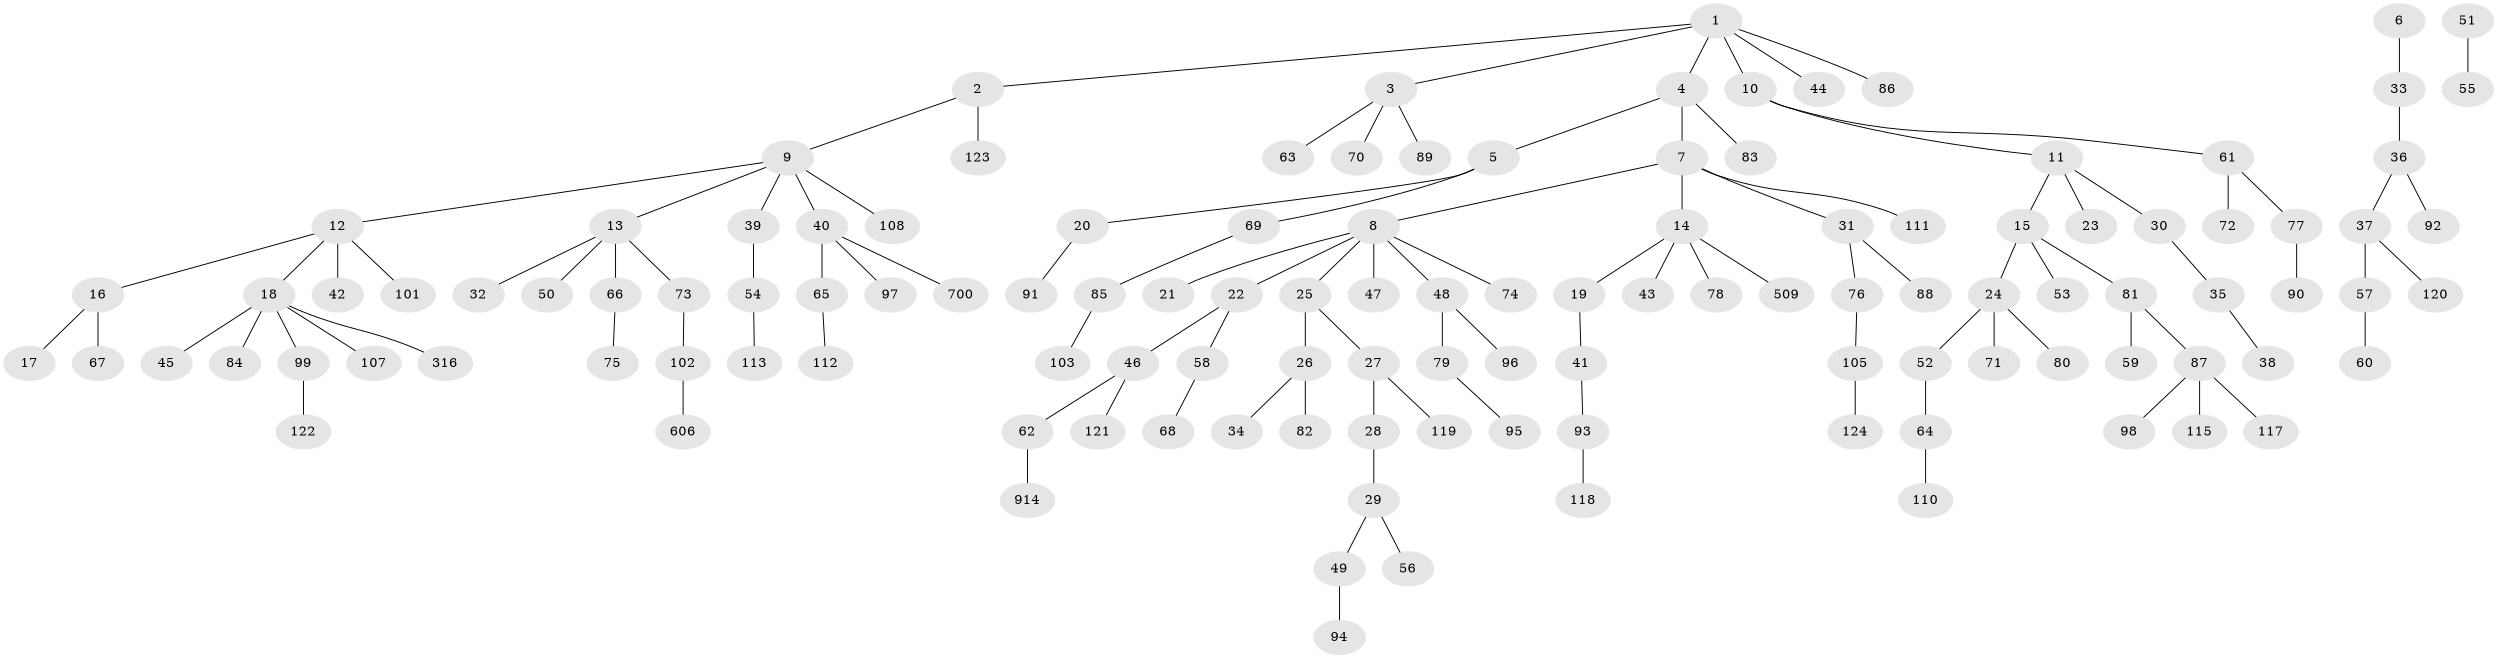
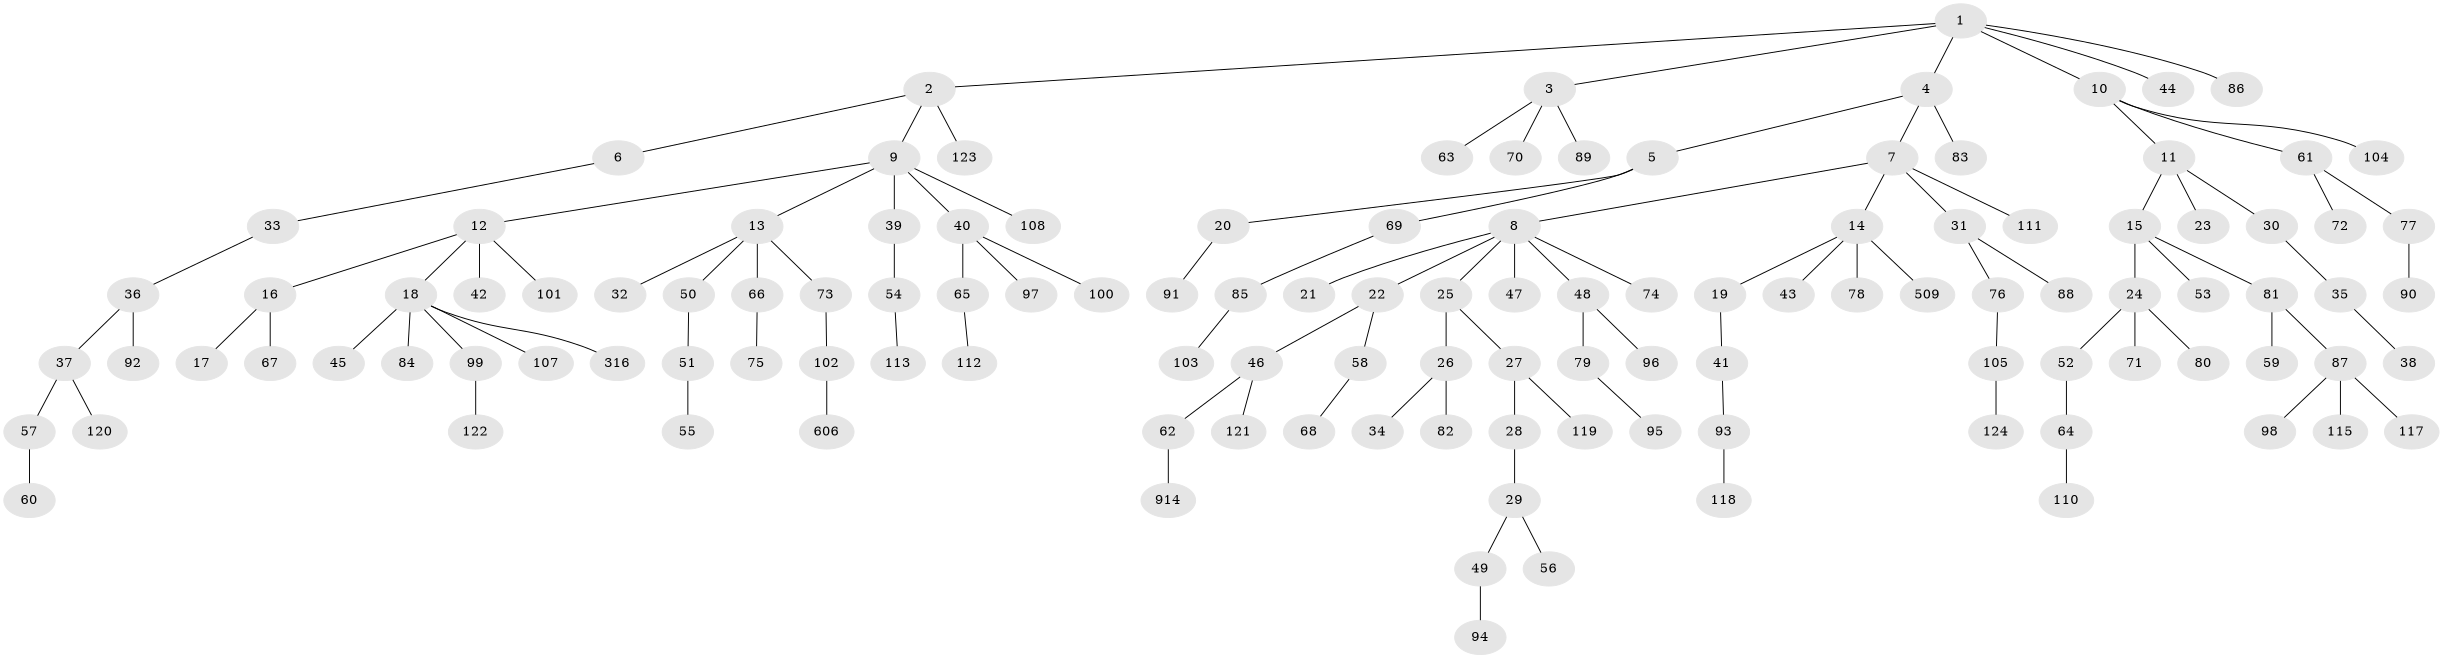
edge "2" -- "6": added
node "104": added
node "700": label "700" -> "100"
edge "50" -- "51": added
